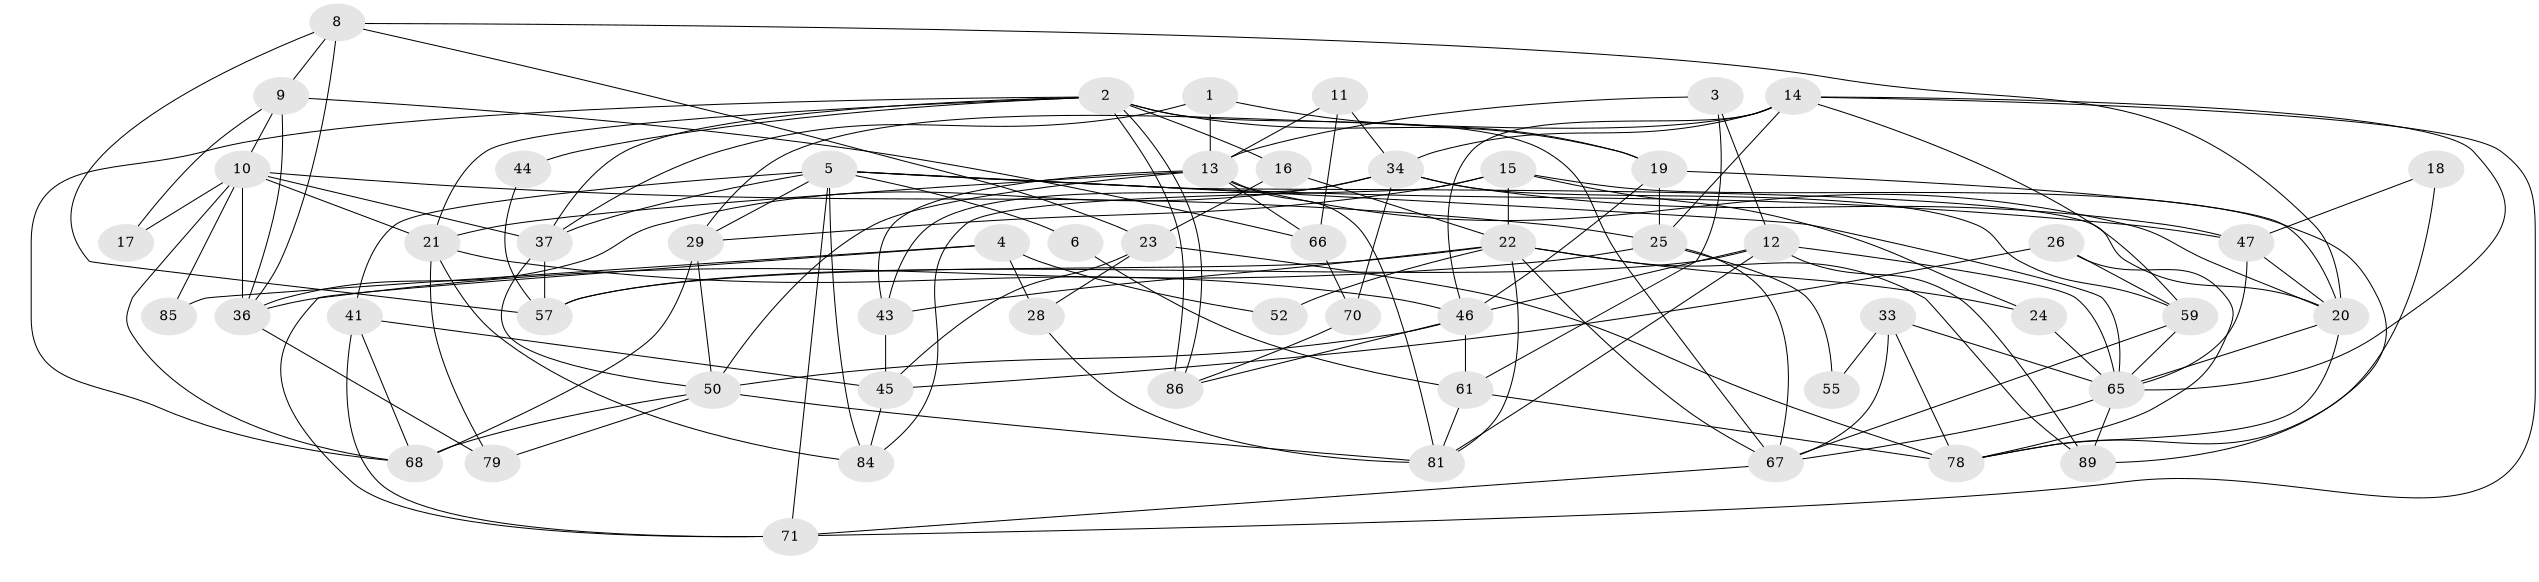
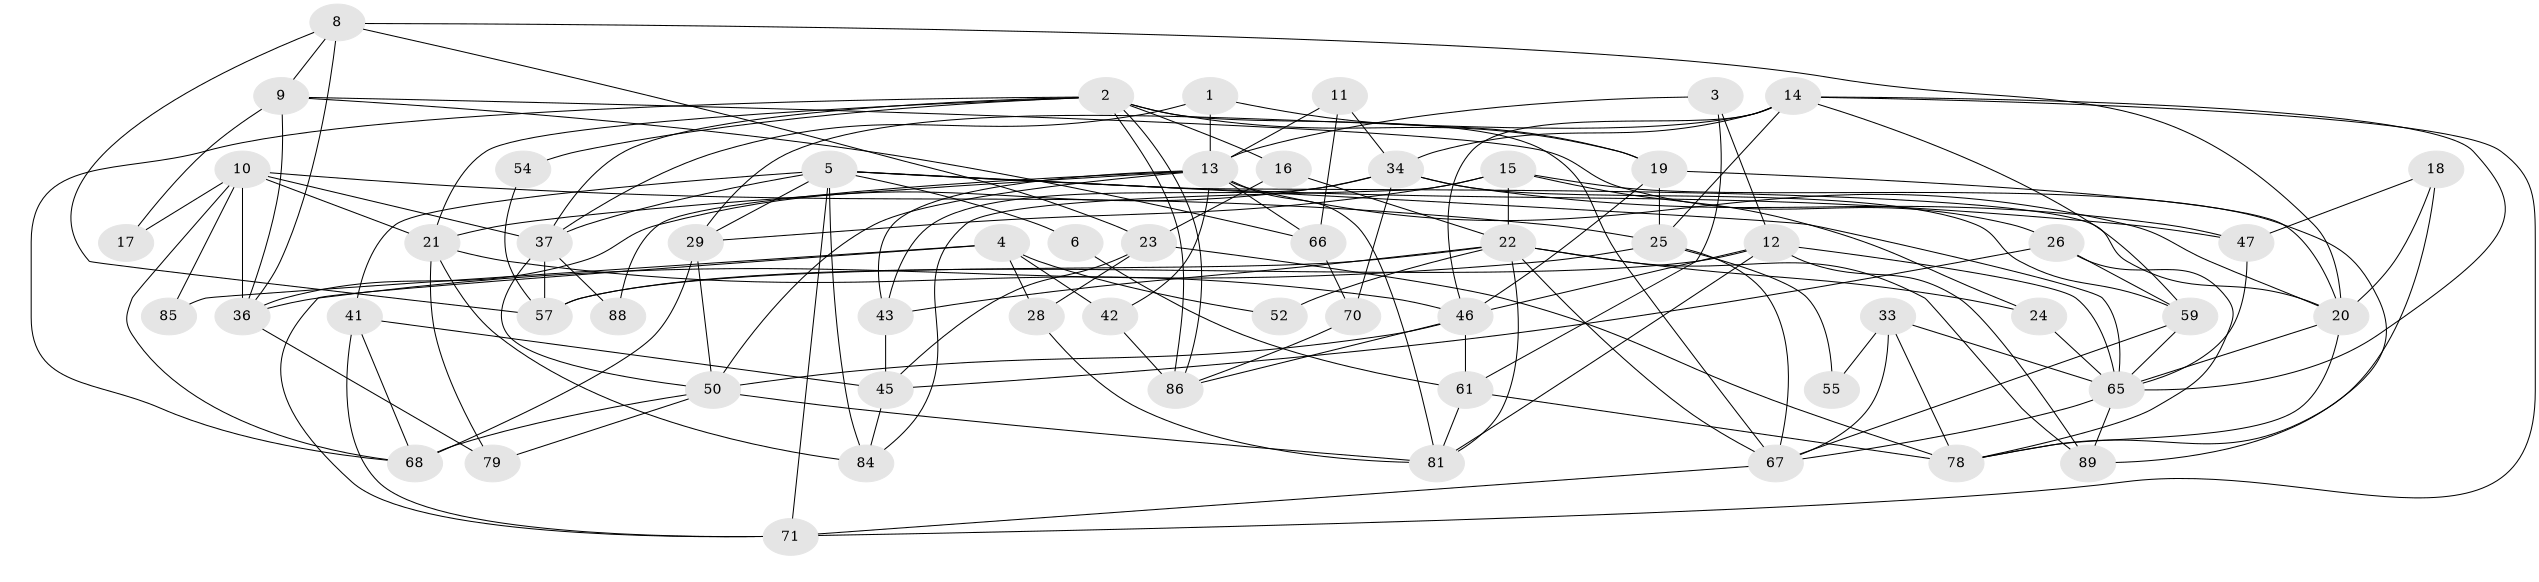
edge "9" -- "10": now "9" -- "26"
node "44": label "44" -> "54"
edge "47" -- "20": now "18" -- "20"
node "88": added
node "42": added
